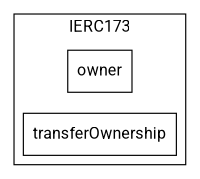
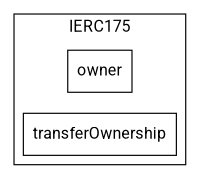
cluster "IERC173": label "IERC173" -> "IERC175"
